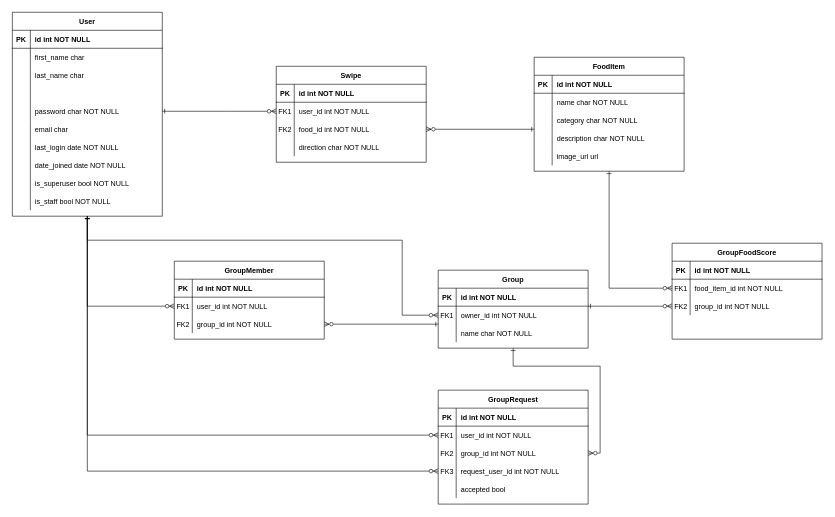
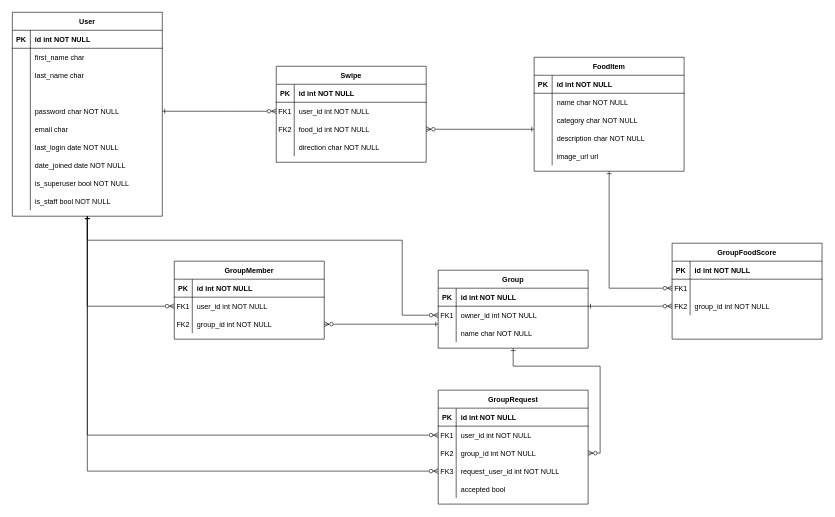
node "food_item_id int NOT NULL": removed
